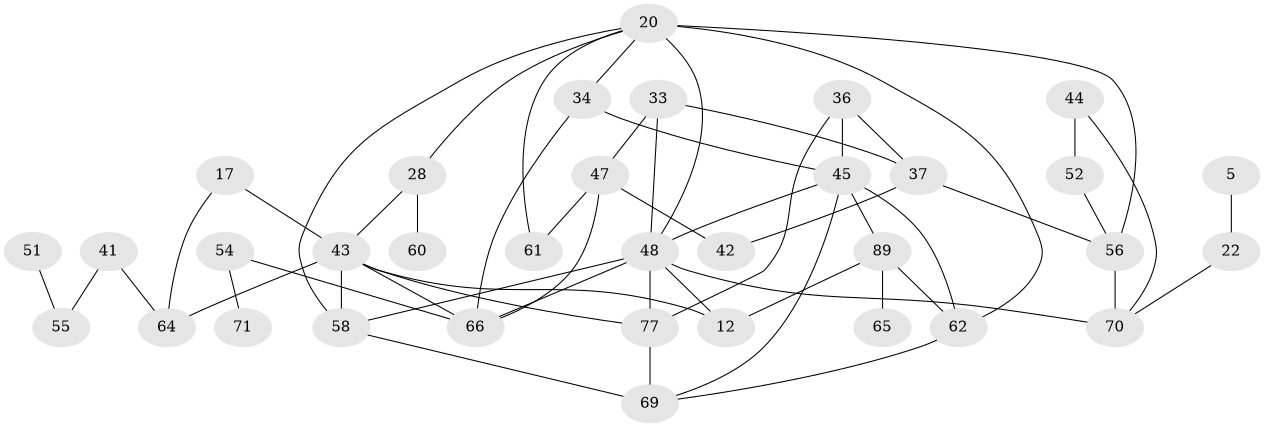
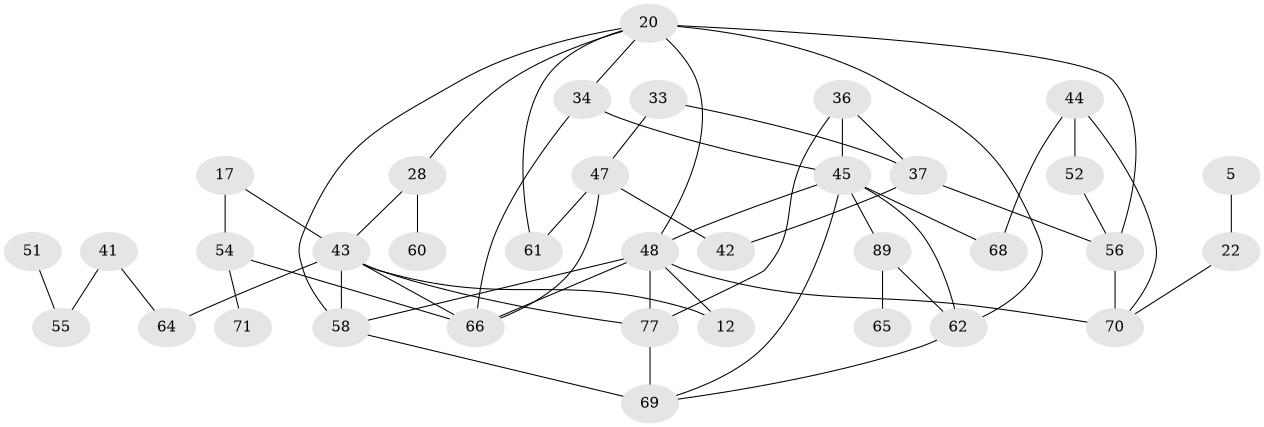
edge "33" -- "48": removed
edge "17" -- "64": now "17" -- "54"
node "68": added
edge "89" -- "12": removed
